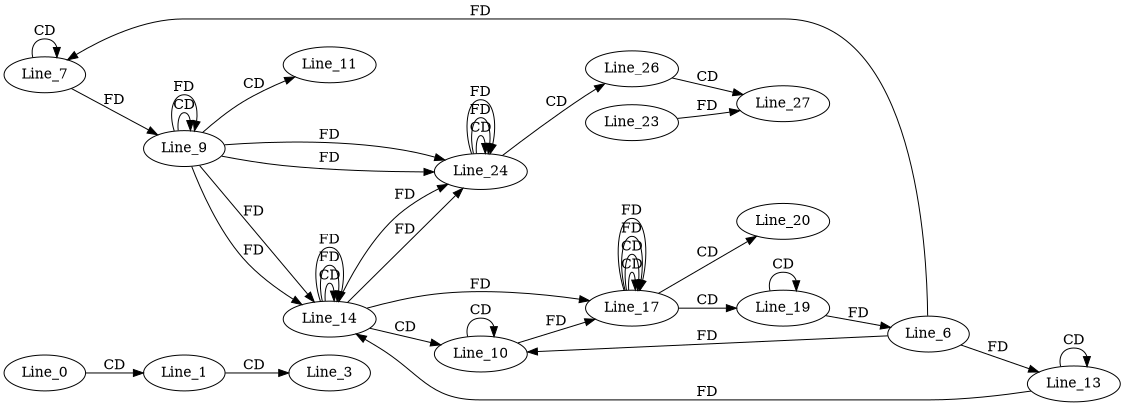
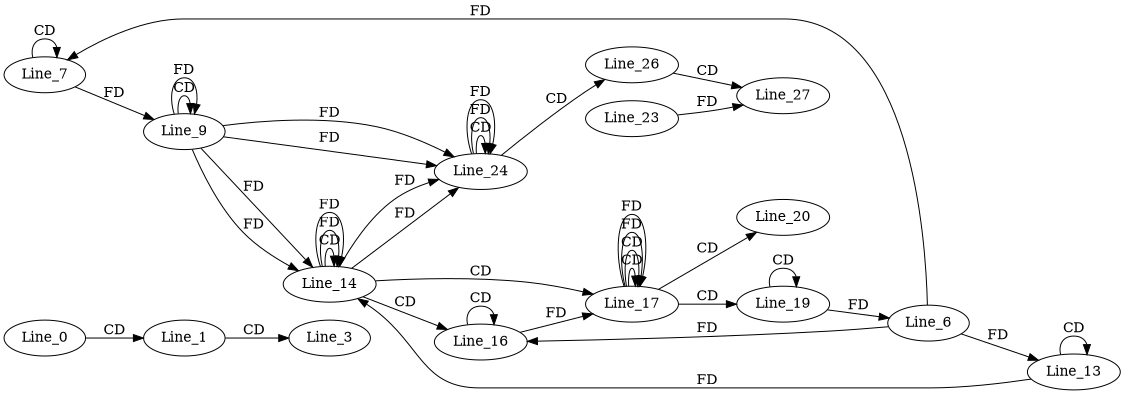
node "Line_11": removed
edge "Line_14" -> "Line_17": label "FD" -> "CD"
node "Line_10": label "Line_10" -> "Line_16"
